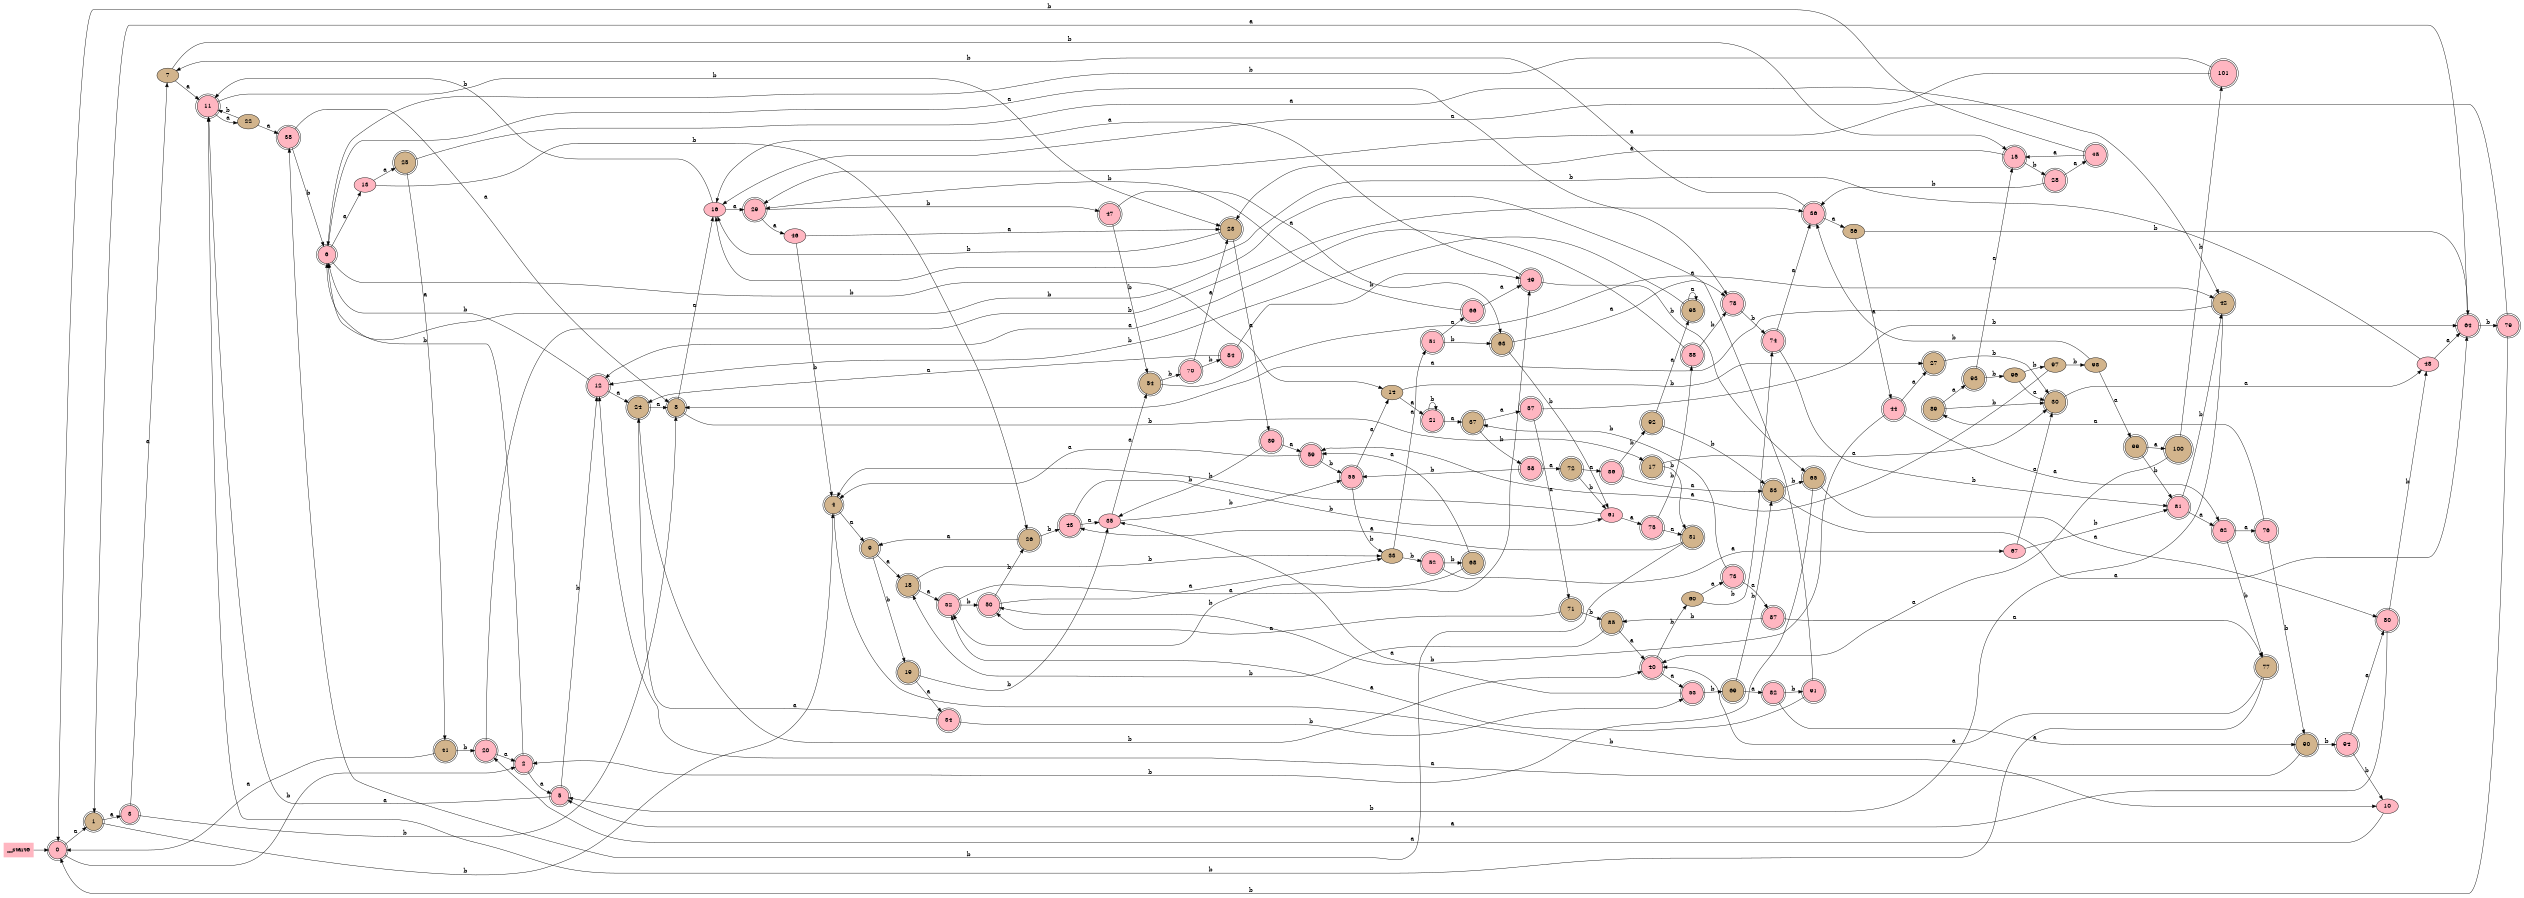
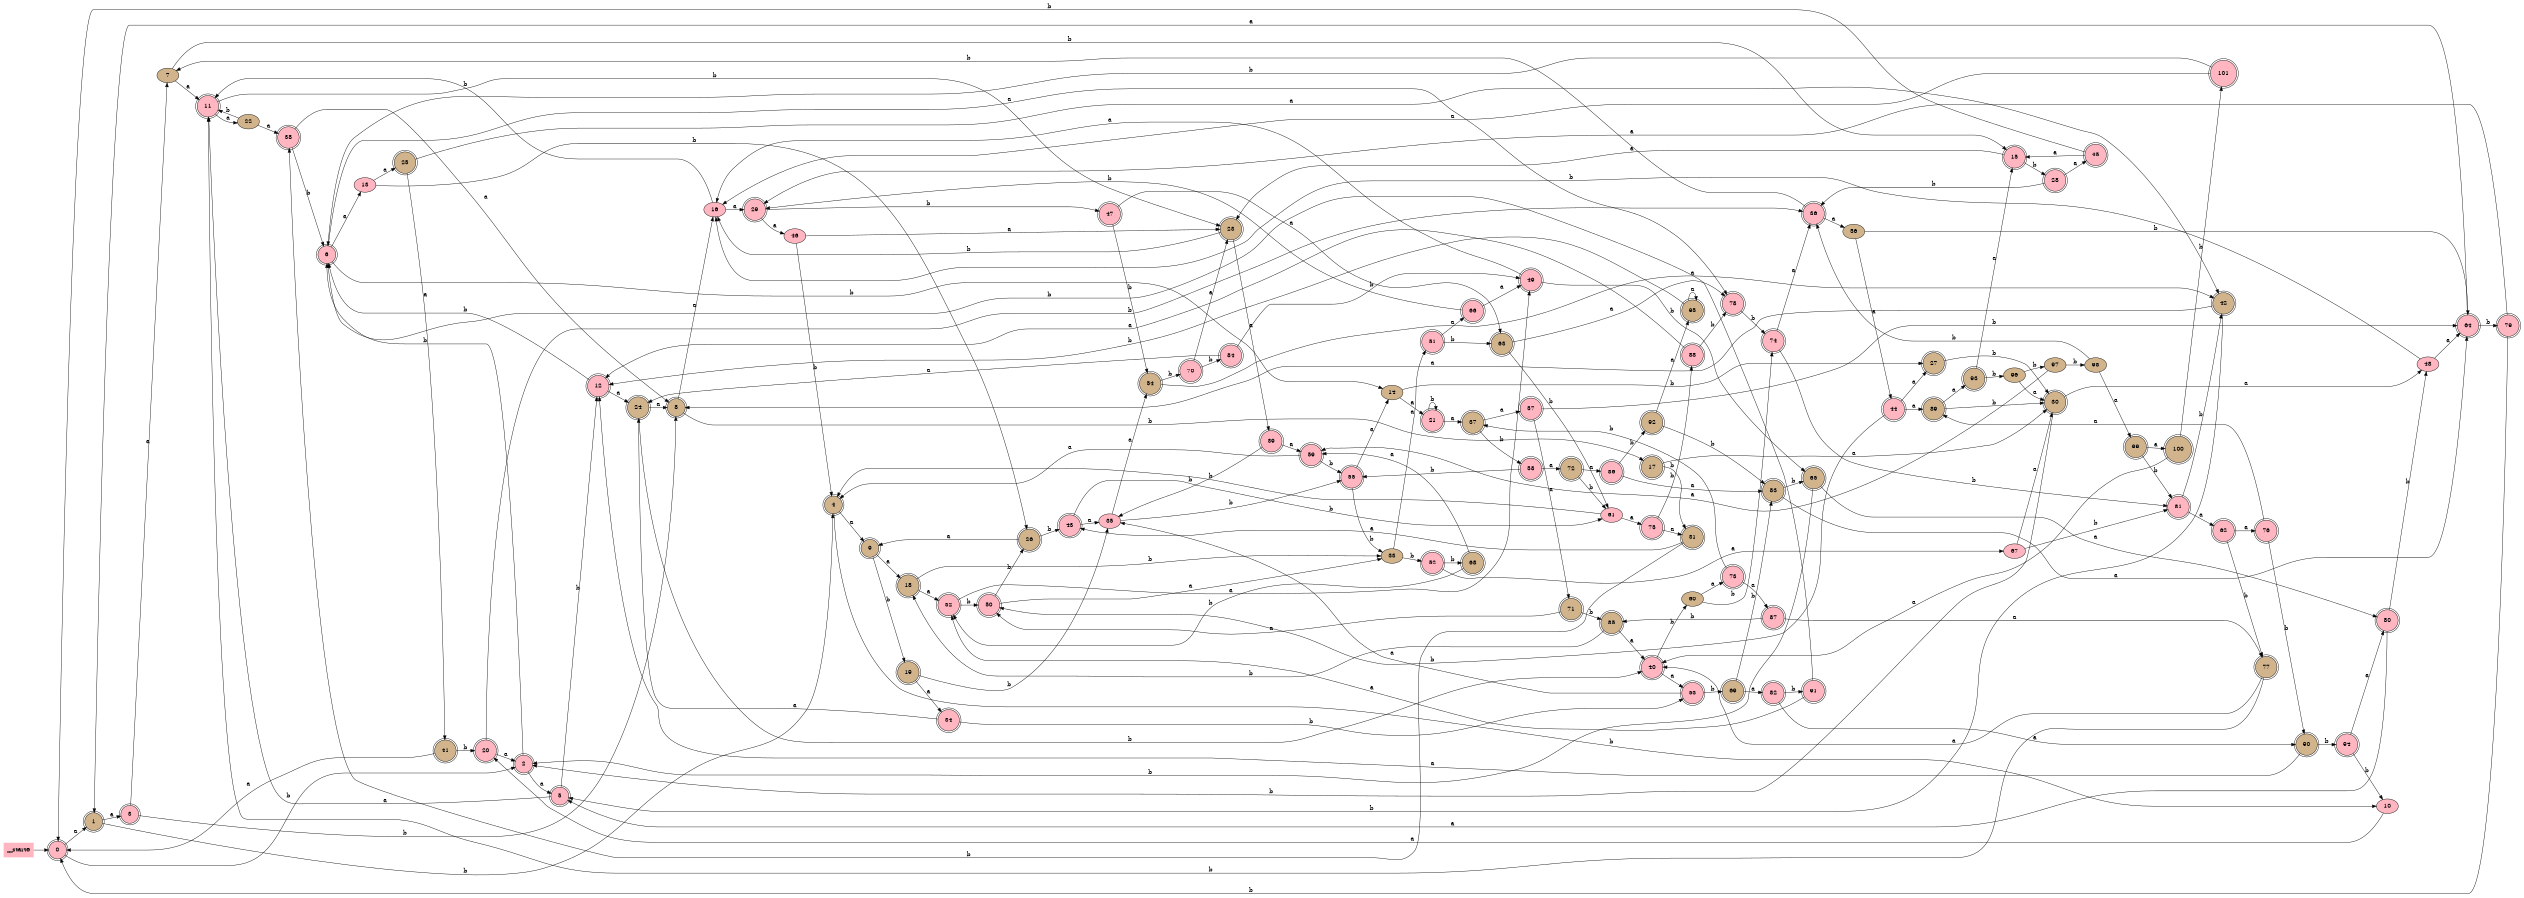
edge "44" -> "62": now "44" -> "89"
edge "30" -> "2": added, label "b"
